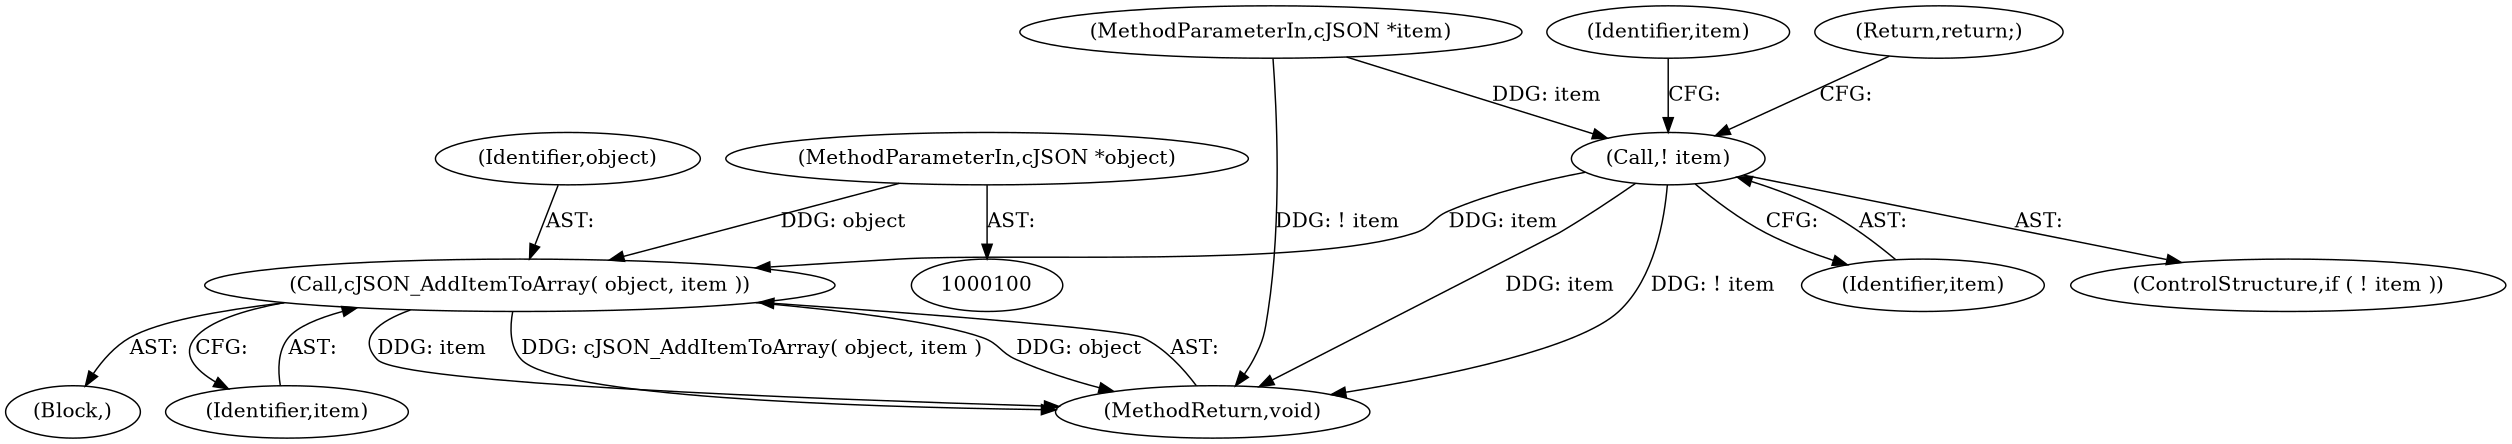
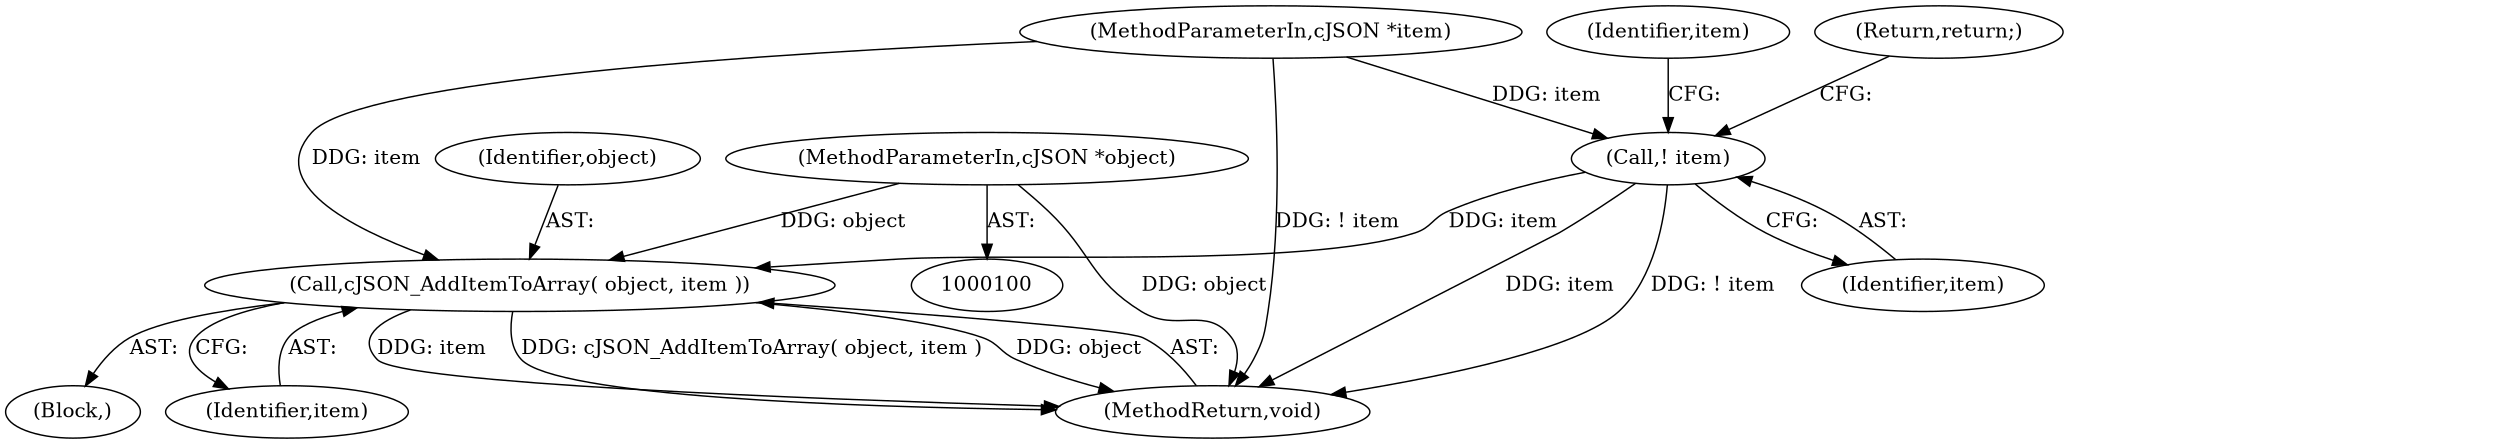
edge "(MethodParameterIn,cJSON *item)" -> "(Call,cJSON_AddItemToArray( object, item ))": added, label "DDG: item"
node "(ControlStructure,if ( ! item ))": removed
edge "(MethodParameterIn,cJSON *object)" -> "(MethodReturn,void)": added, label "DDG: object"
